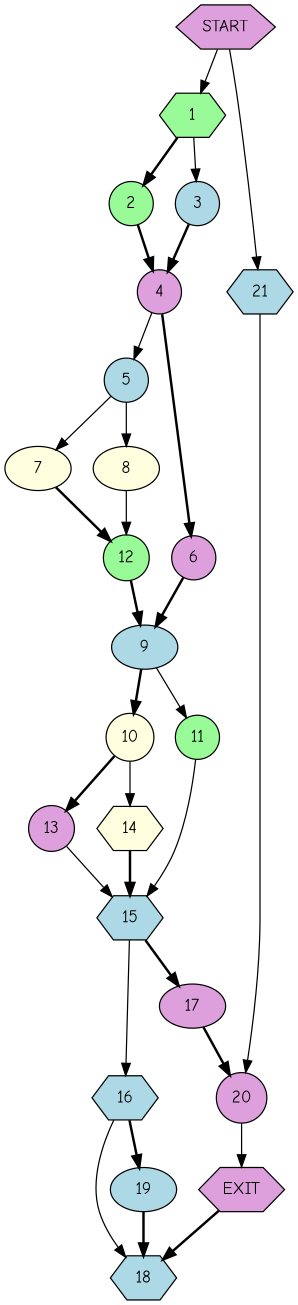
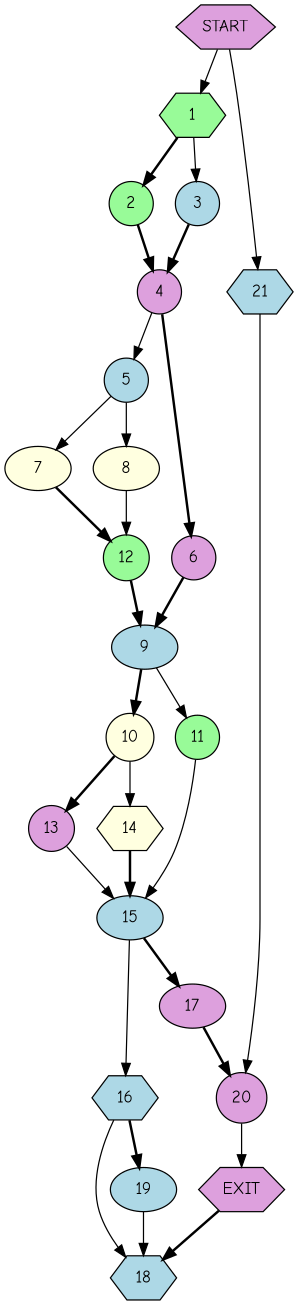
node "15": shape hexagon -> ellipse
edge "19" -> "18": style bold -> solid
